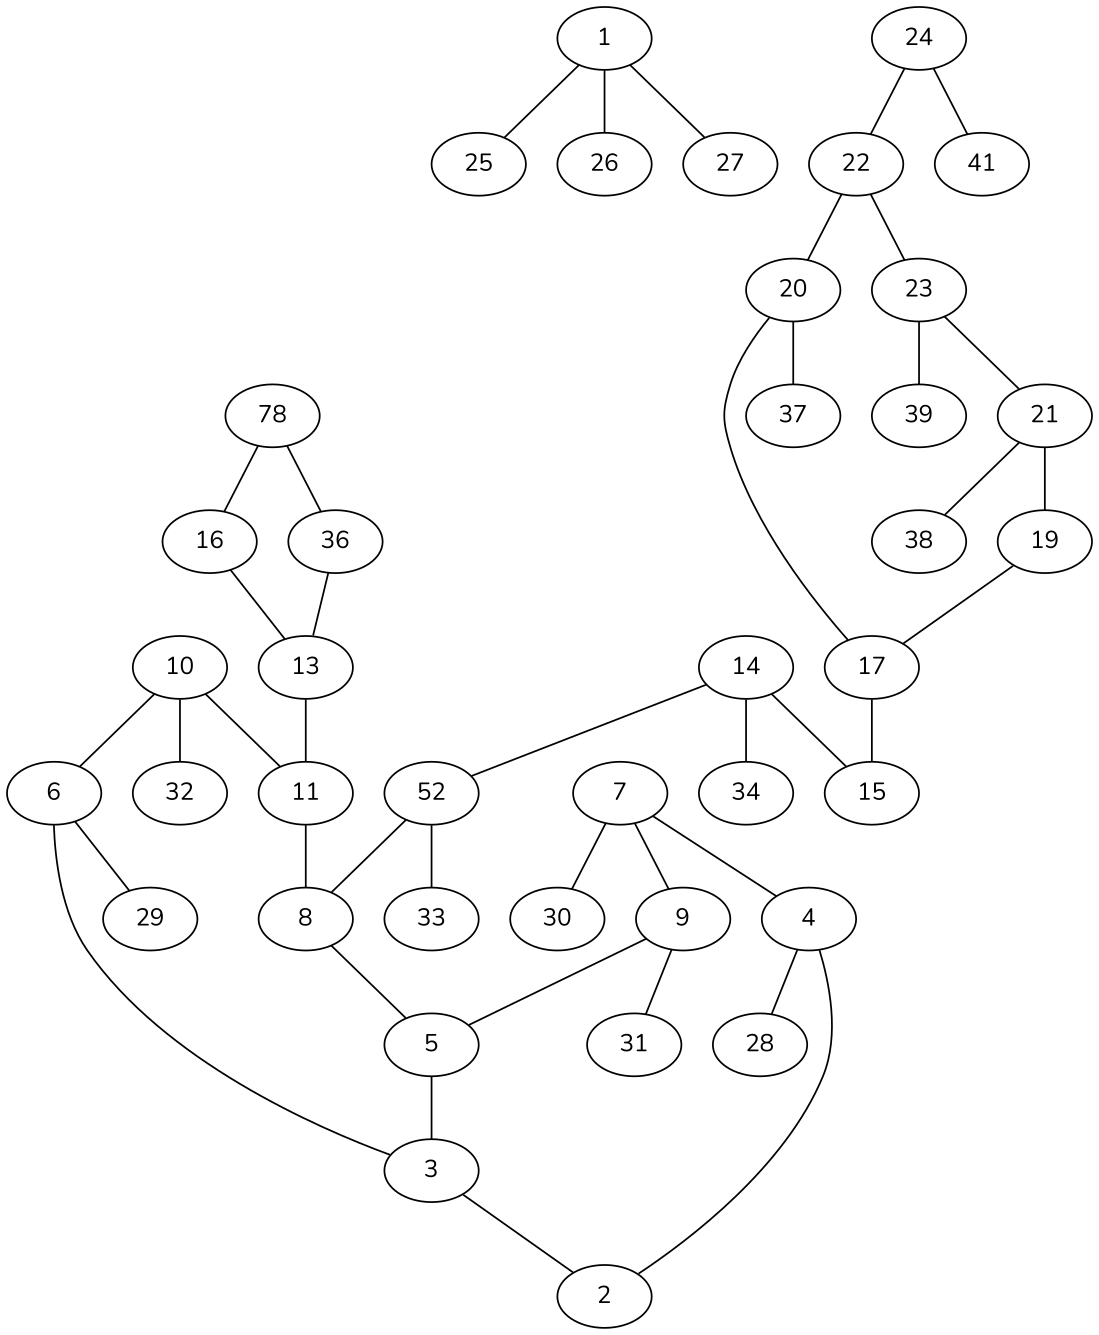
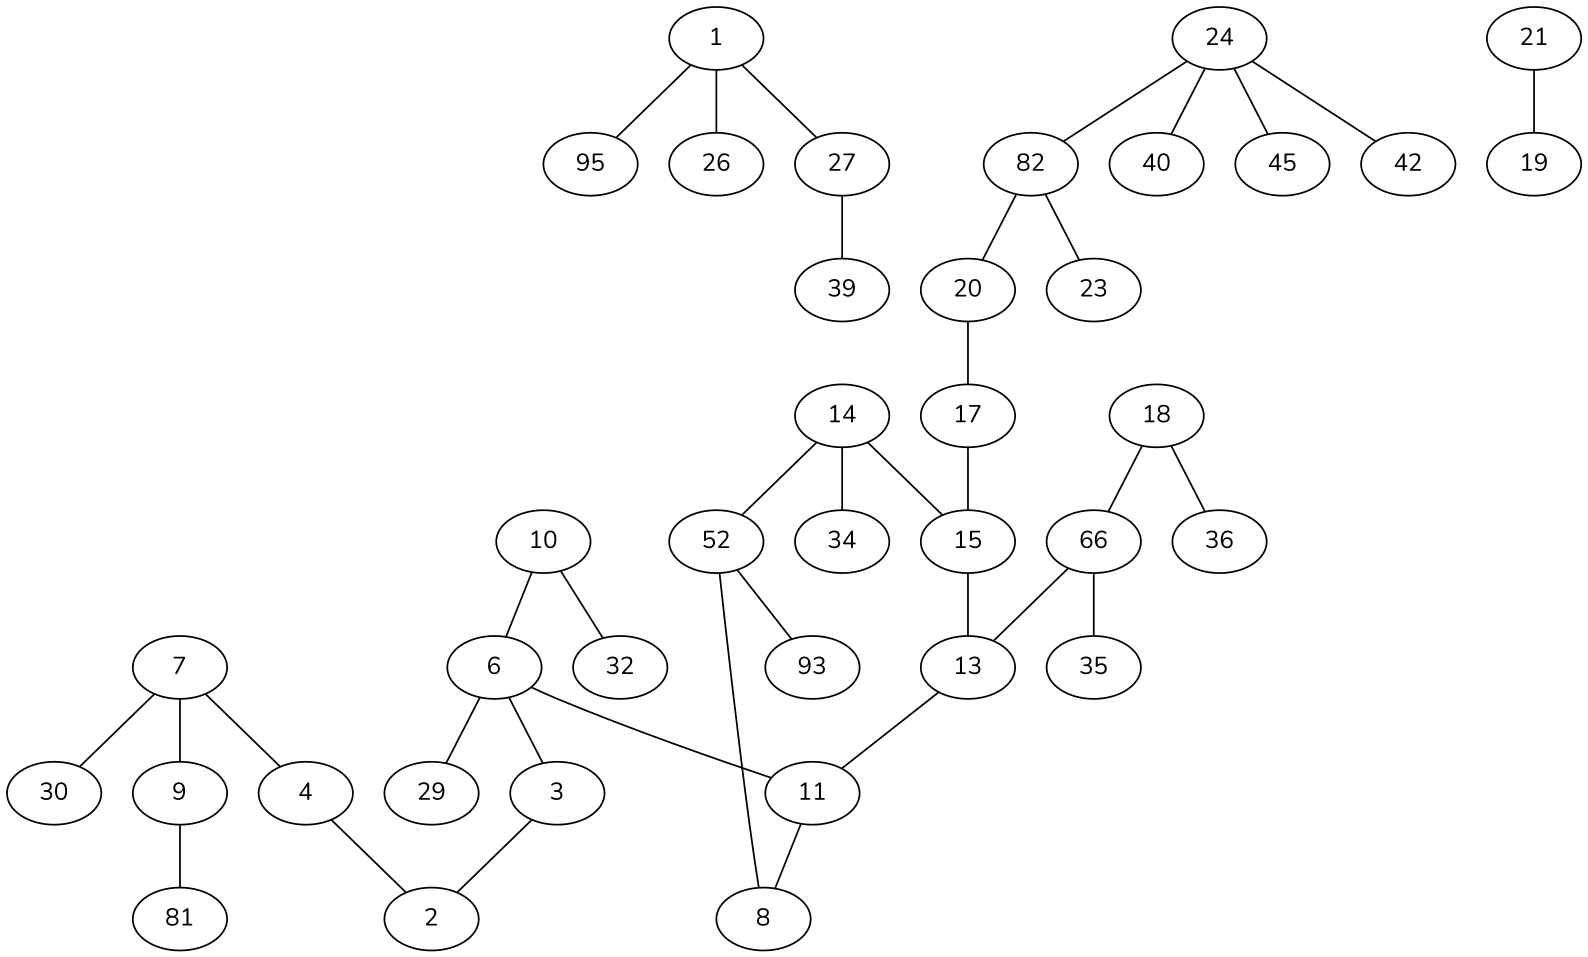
node "25": label "25" -> "95"
node "22": label "22" -> "82"
node "41": label "41" -> "45"
node "40": added
node "42": added
edge "23" -- "39": now "27" -- "39"
edge "23" -- "21": removed
node "78": label "78" -> "18"
node "37": removed
node "16": label "16" -> "66"
node "38": removed
edge "36" -- "13": now "15" -- "13"
edge "19" -- "17": removed
node "35": added
edge "10" -- "11": now "6" -- "11"
node "33": label "33" -> "93"
node "5": removed
node "31": label "31" -> "81"
node "28": removed
